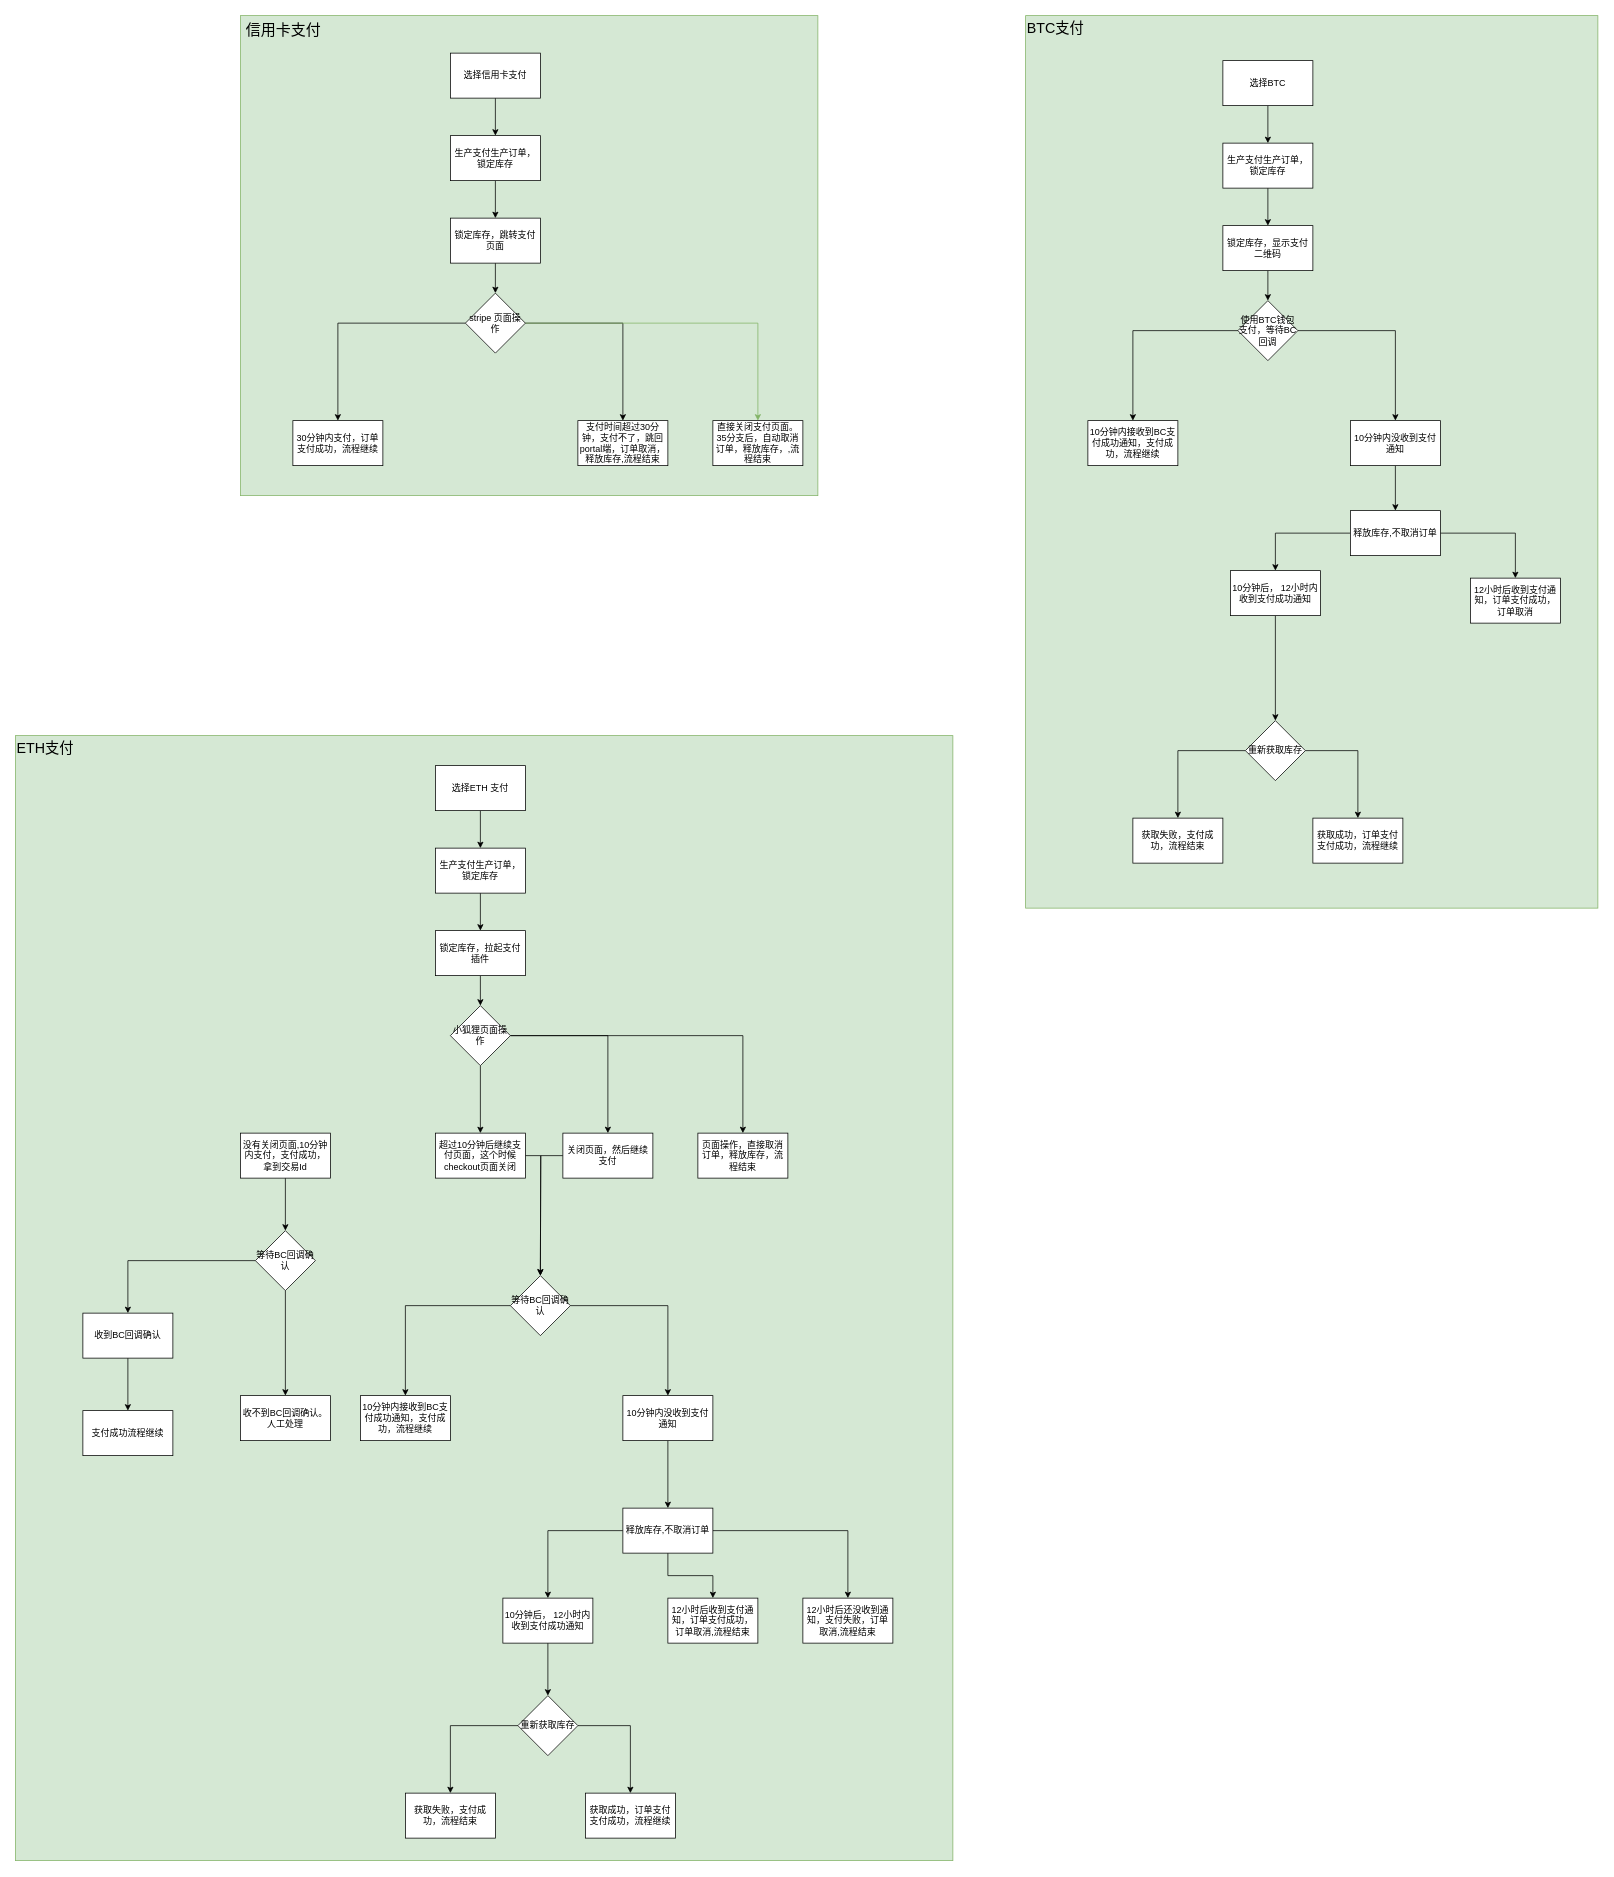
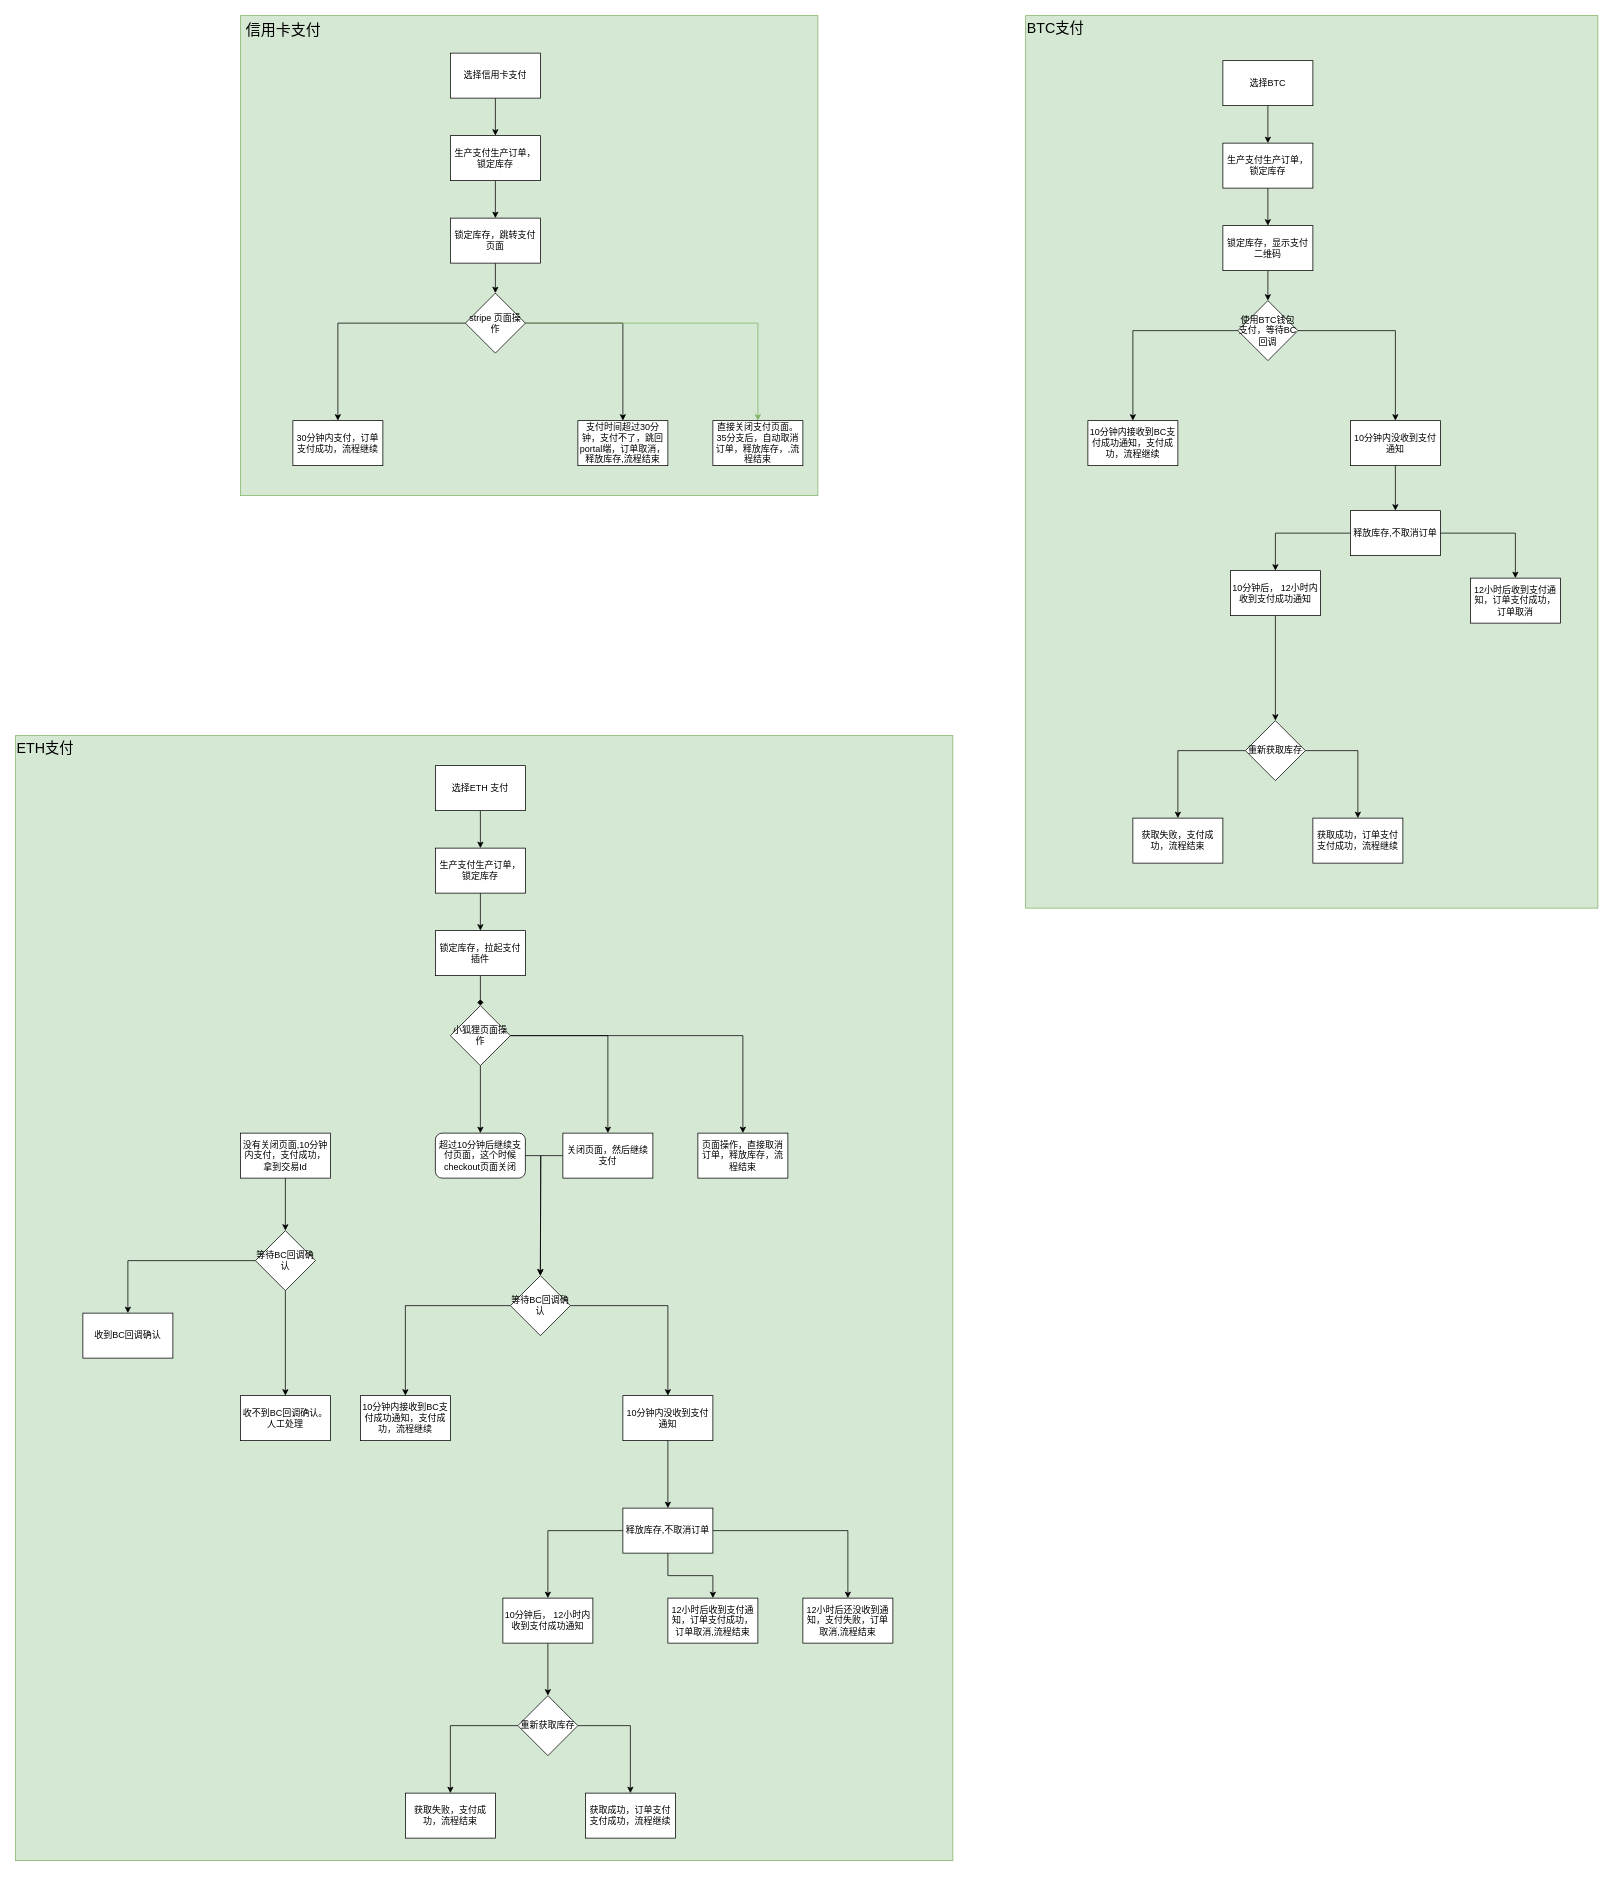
edge "锁定库存，拉起支付插件" -> "小狐狸页面操作": arrowhead classic -> diamond
node "超过10分钟后继续支付页面，这个时候checkout页面关闭": shape rectangle -> rounded rectangle
edge "收到BC回调确认" -> "支付成功流程继续": removed
node "支付成功流程继续": removed
